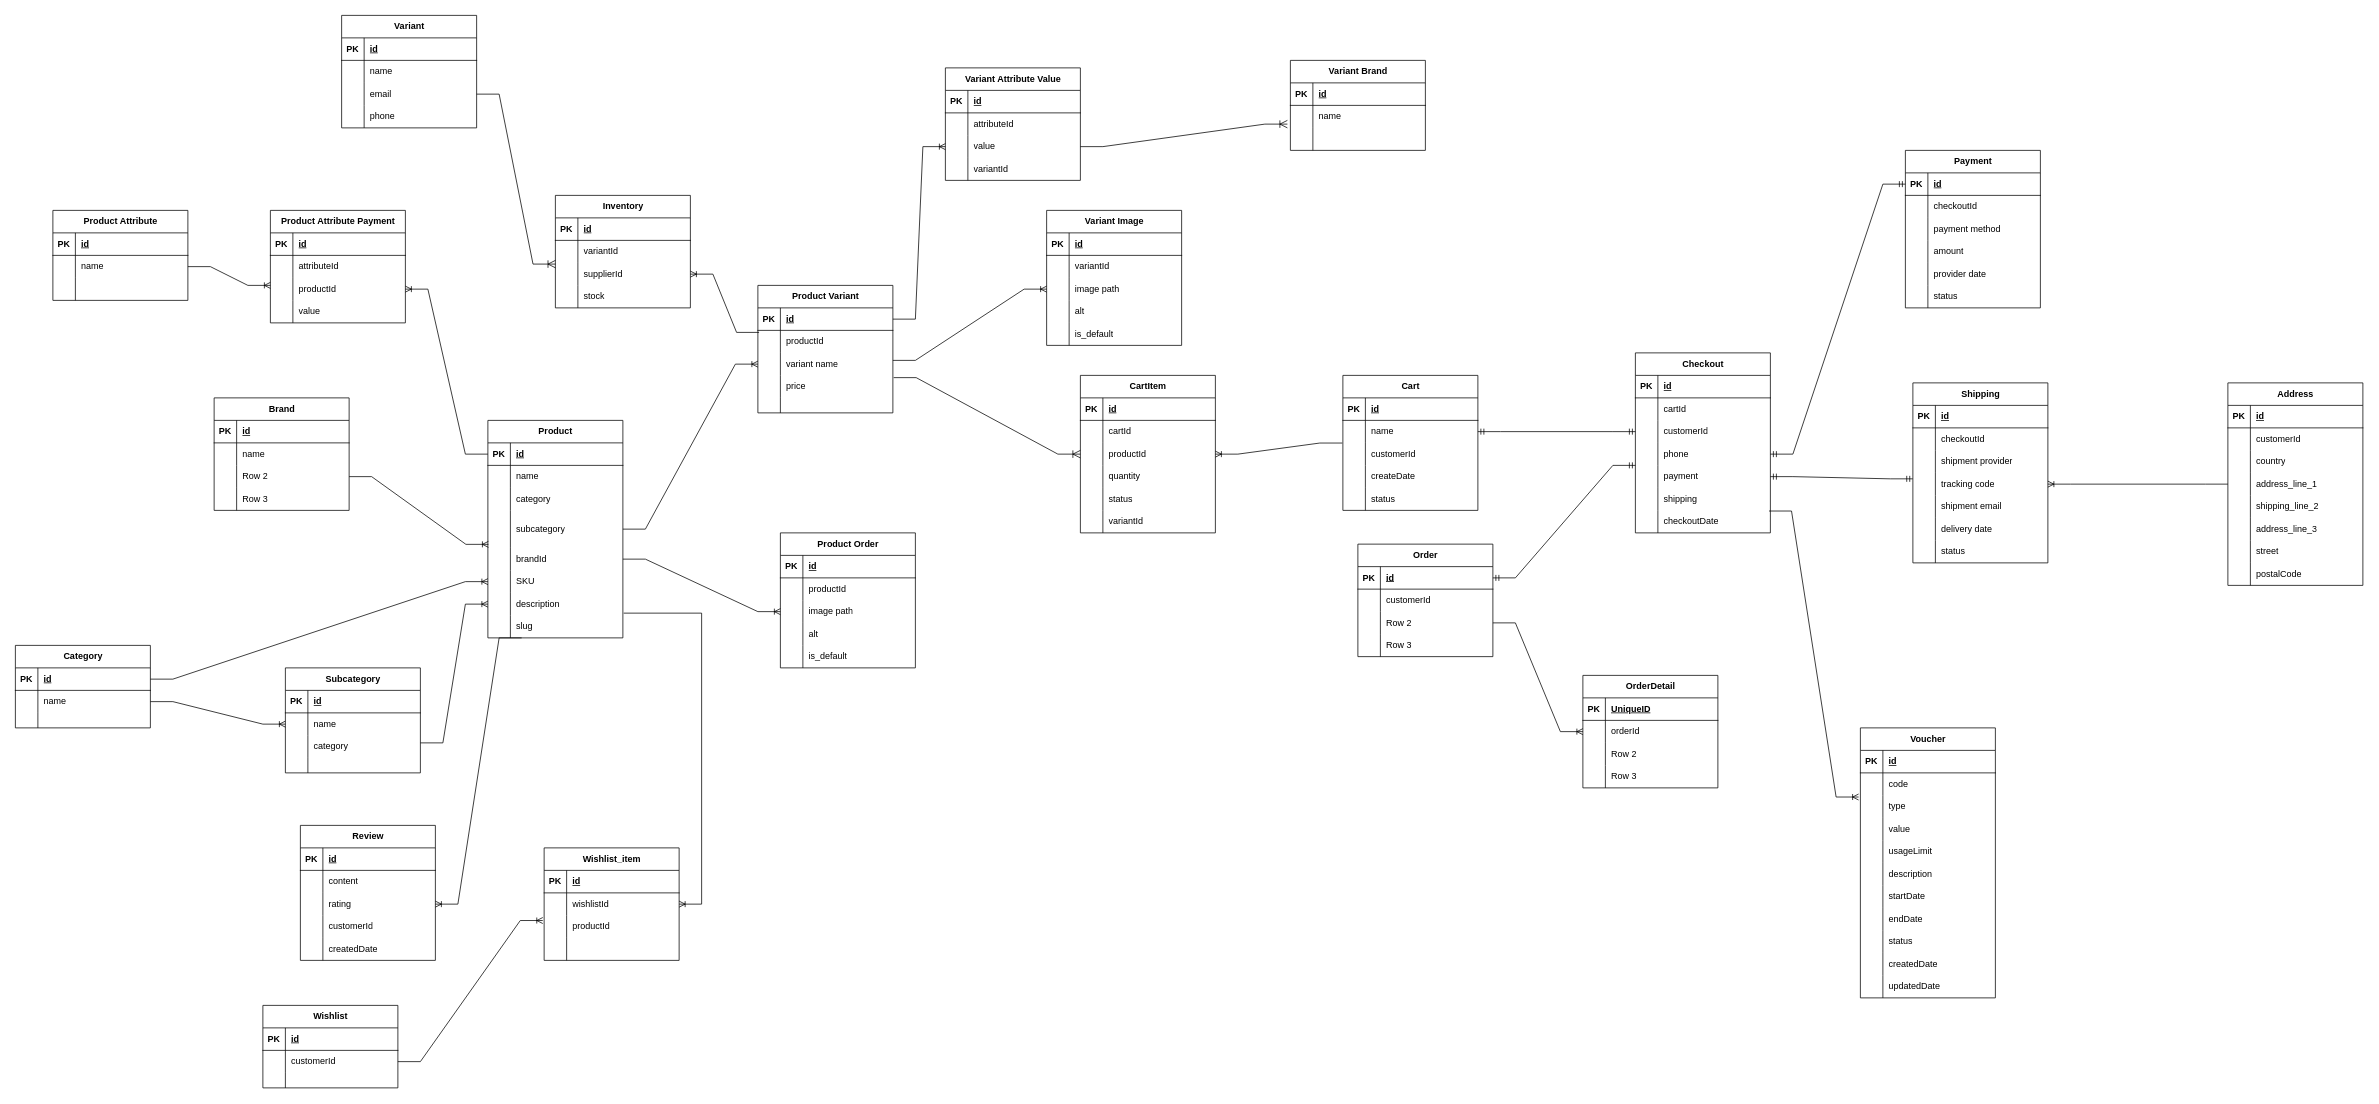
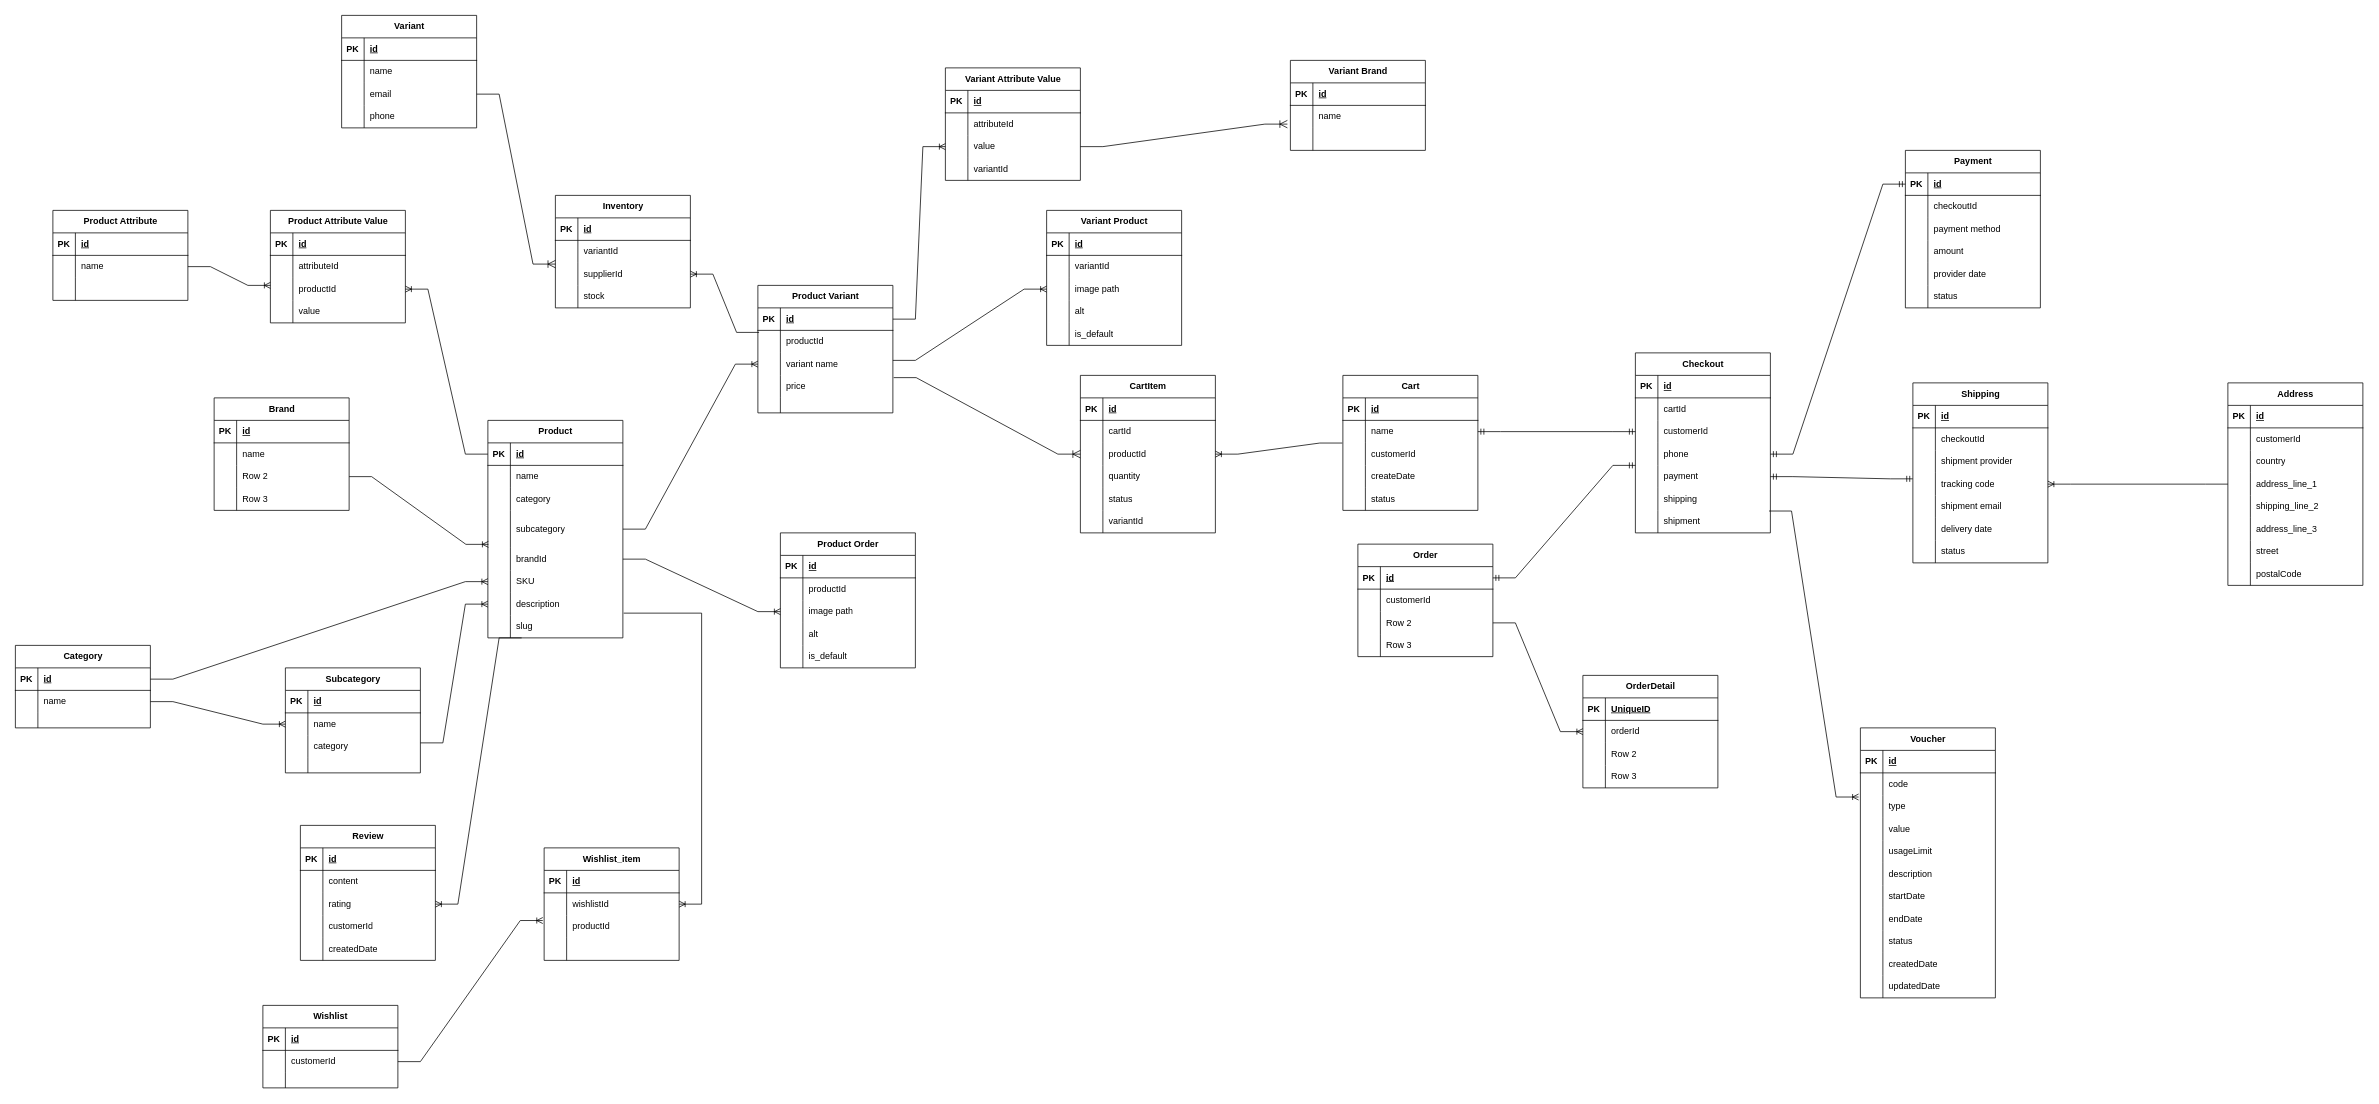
node "Product Attribute Payment": label "Product Attribute Payment" -> "Product Attribute Value"
node "Variant Image": label "Variant Image" -> "Variant Product"
node "checkoutDate": label "checkoutDate" -> "shipment"
